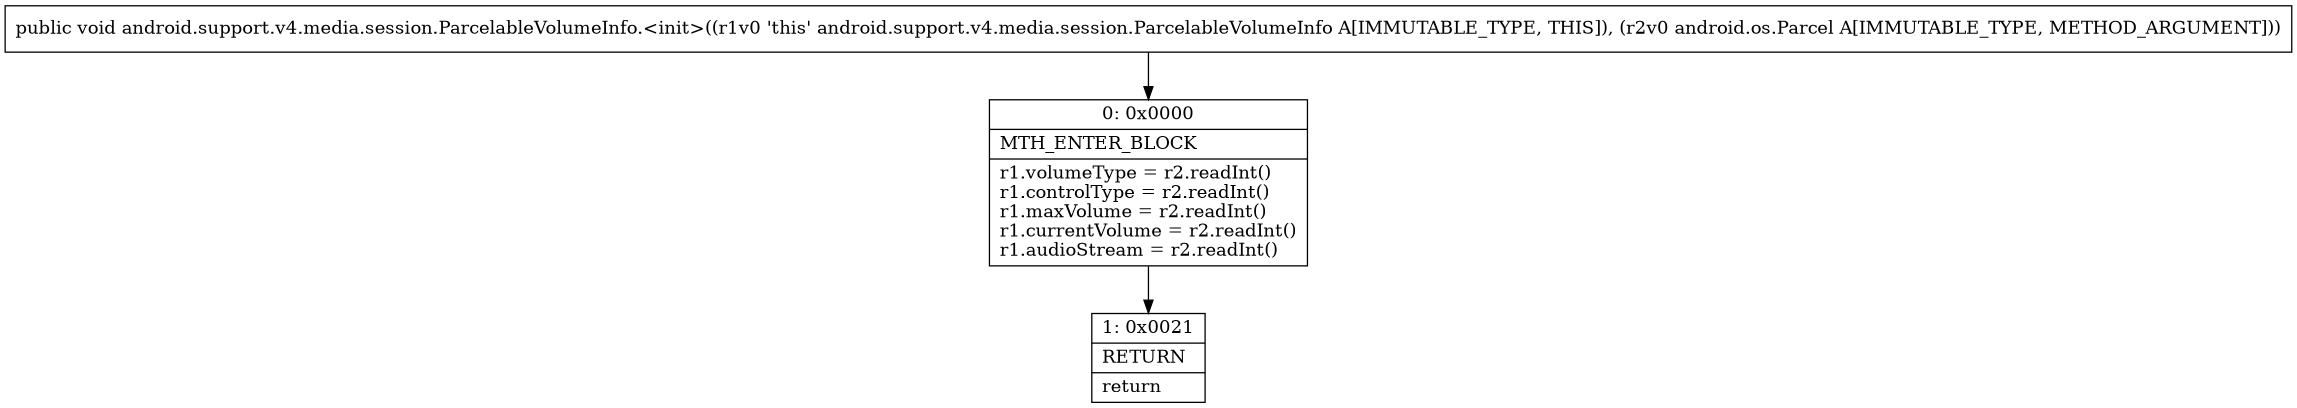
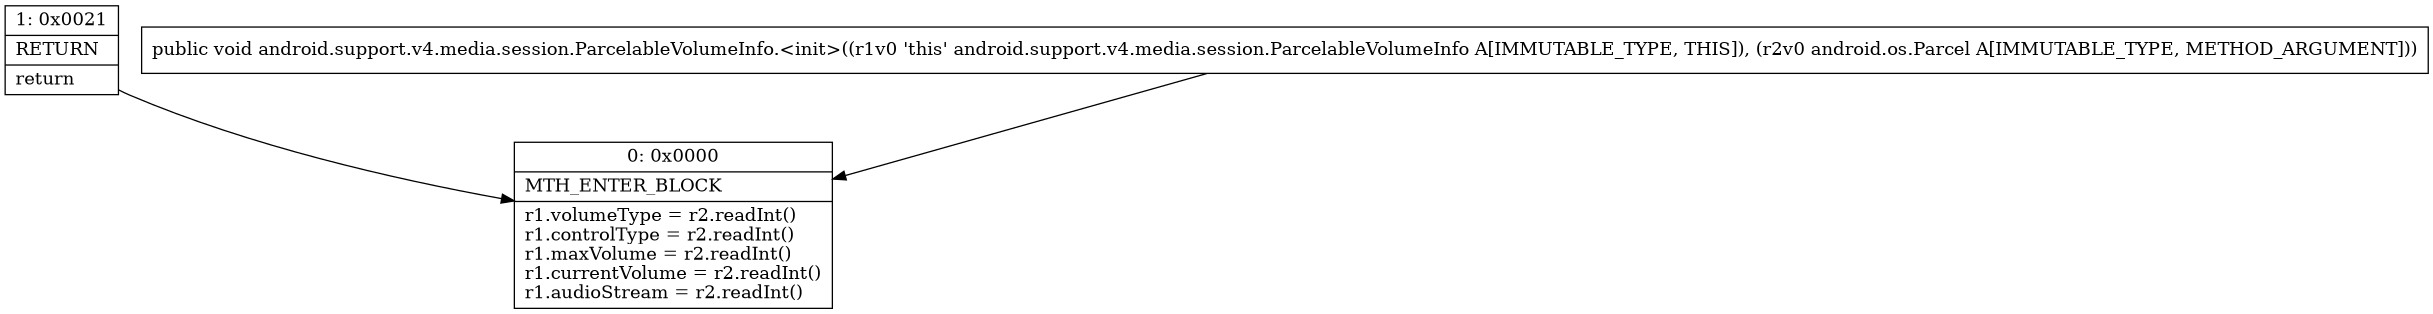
edge "0: 0x0000" -> "1: 0x0021": reversed
